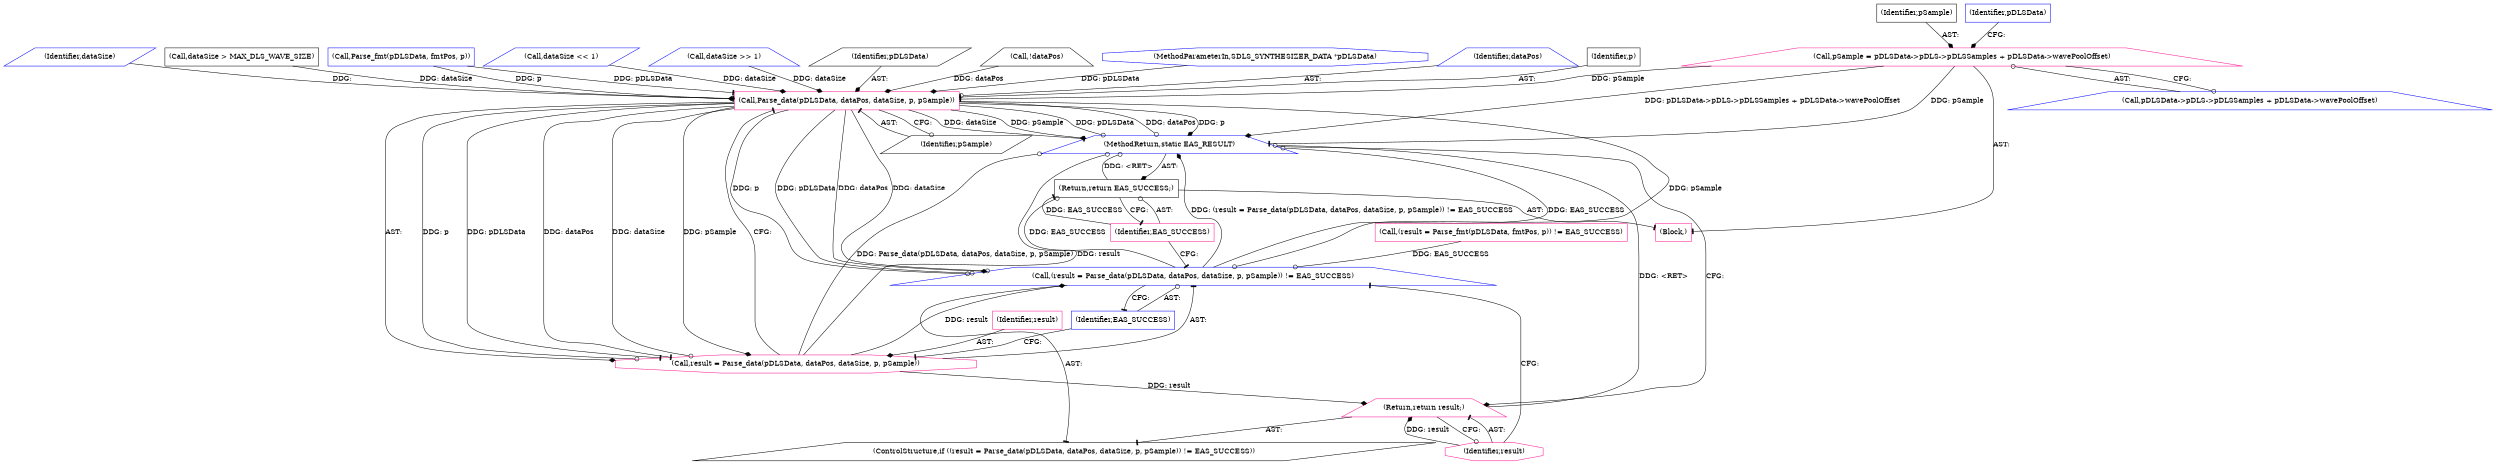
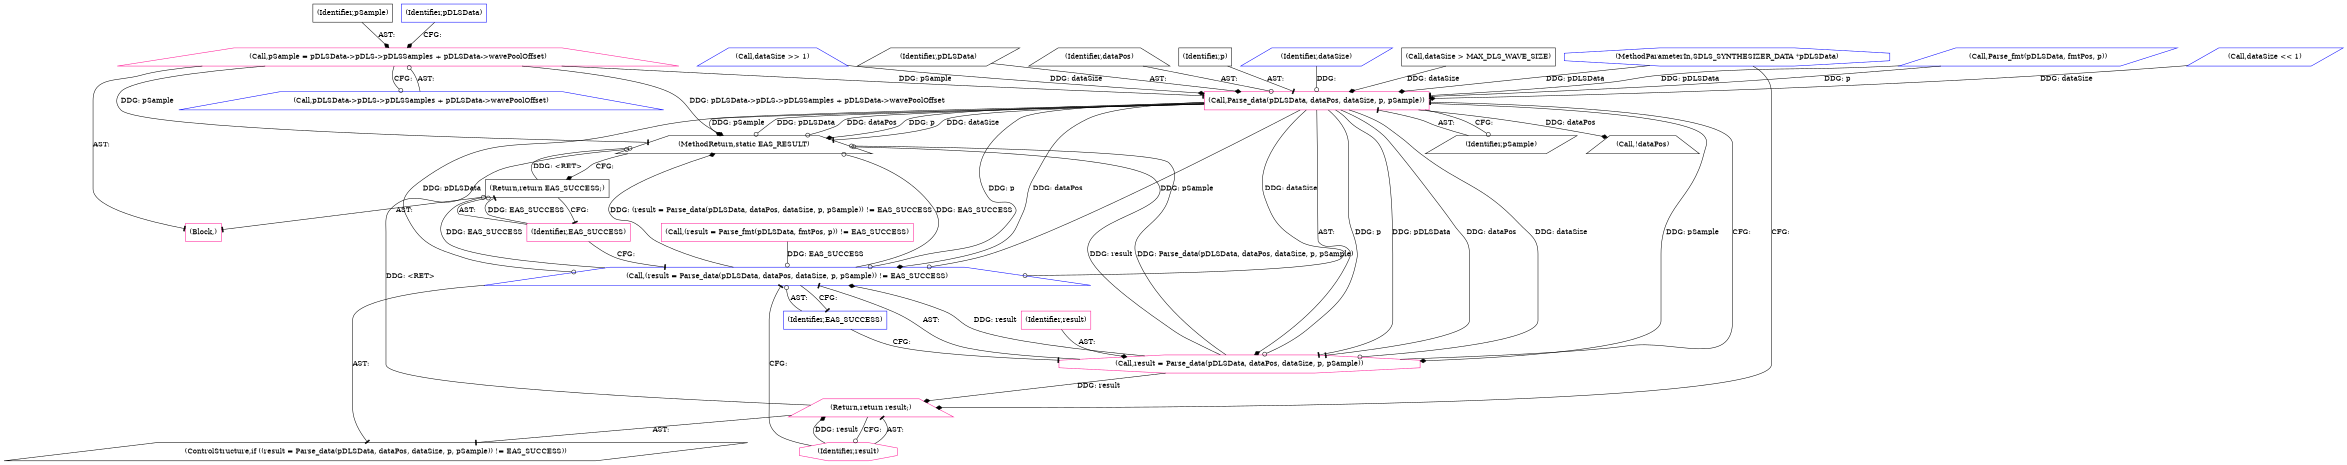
node "(Call,Parse_fmt(pDLSData, fmtPos, p))": shape box -> parallelogram
node "(Identifier,dataPos)": color blue -> black
edge "(Call,!dataPos)" -> "(Call,Parse_data(pDLSData, dataPos, dataSize, p, pSample))": reversed
node "(MethodReturn,static EAS_RESULT)": color blue -> black
edge "(MethodReturn,static EAS_RESULT)" -> "(Return,return EAS_SUCCESS;)": label "AST: " -> "CFG: "
edge "(MethodReturn,static EAS_RESULT)" -> "(Return,return result;)": now "(MethodParameterIn,SDLS_SYNTHESIZER_DATA *pDLSData)" -> "(Return,return result;)"
